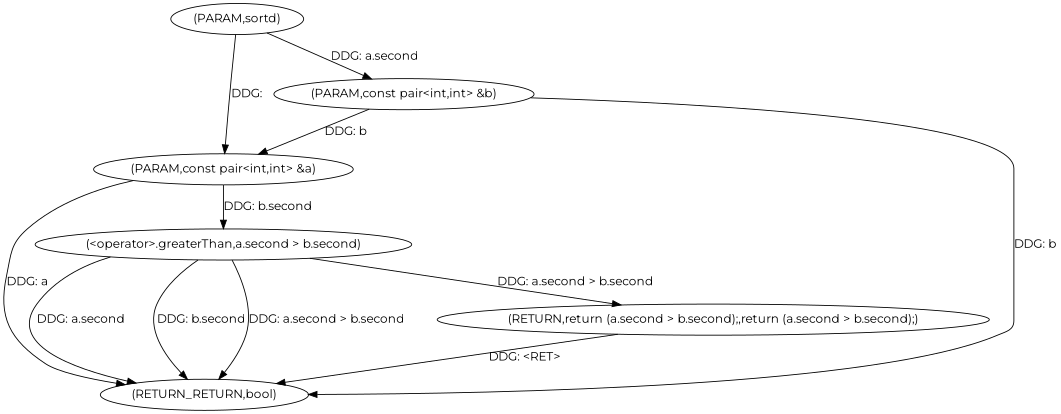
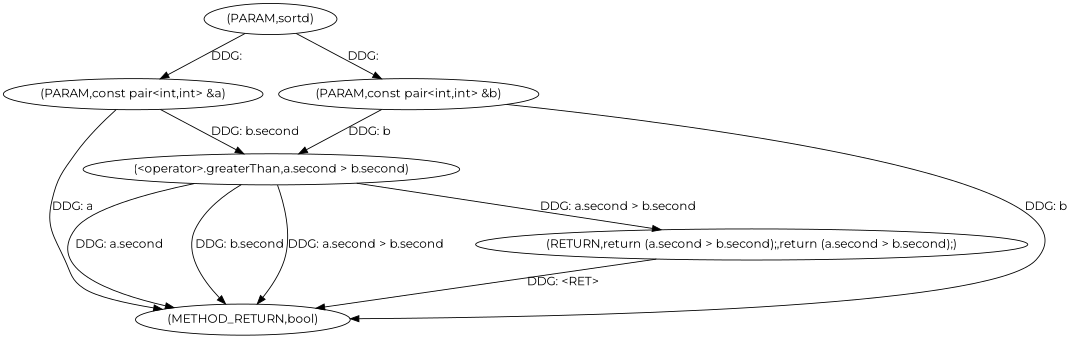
edge "(PARAM,sortd)" -> "(PARAM,const pair<int,int> &b)": label "DDG: a.second" -> "DDG: "
edge "(PARAM,const pair<int,int> &b)" -> "(PARAM,const pair<int,int> &a)": now "(PARAM,const pair<int,int> &b)" -> "(<operator>.greaterThan,a.second > b.second)"
node "(RETURN_RETURN,bool)": label "(RETURN_RETURN,bool)" -> "(METHOD_RETURN,bool)"
